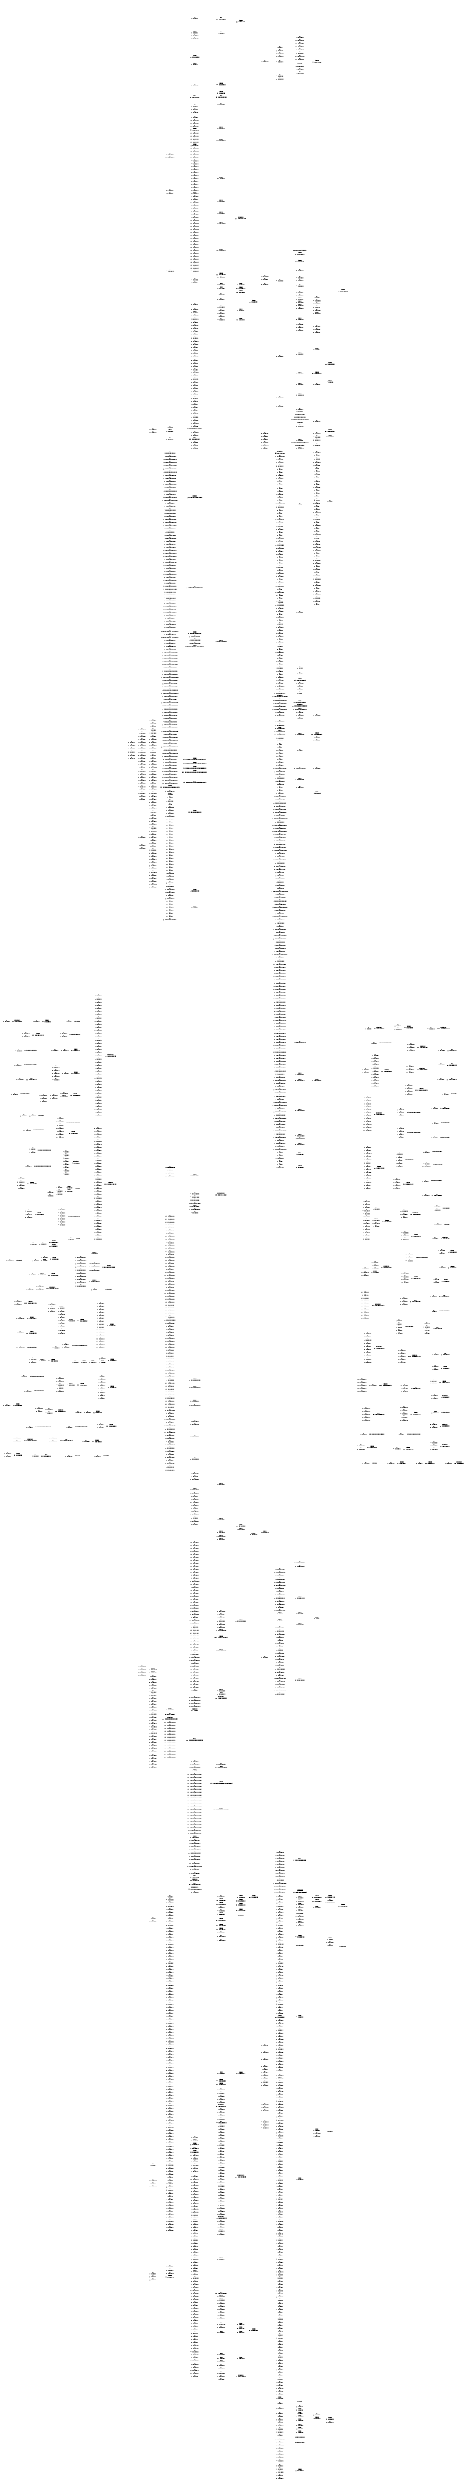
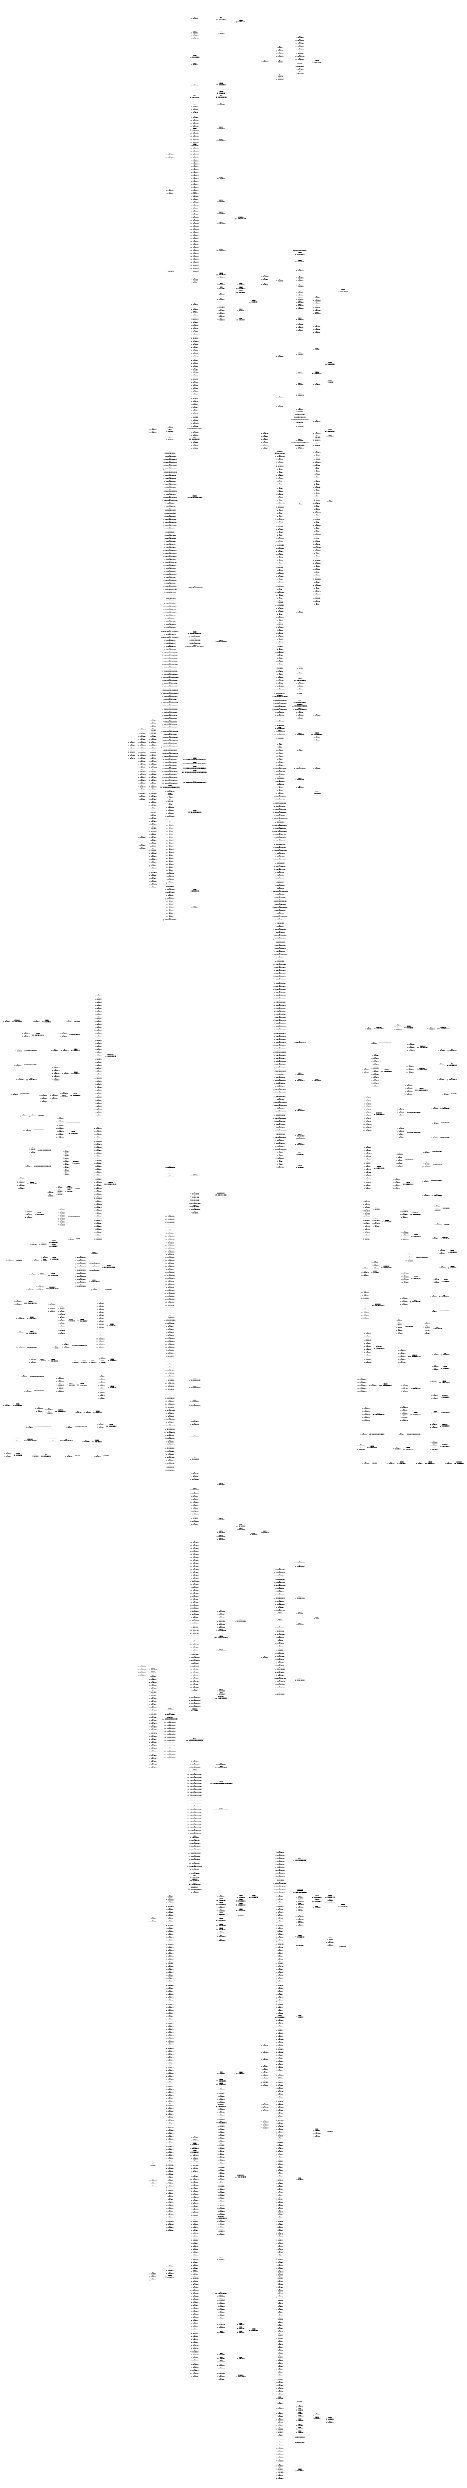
node "io.bja.buffer.ByteBuf": label "io.bja.buffer.ByteBuf" -> "io.netty.buffer.ByteBuf"
node "java.lang.AutoCloseable": removed
